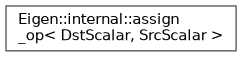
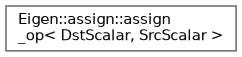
node "Eigen::internal::assign _op< DstScalar, SrcScalar >": label "Eigen::internal::assign _op< DstScalar, SrcScalar >" -> "Eigen::assign::assign _op< DstScalar, SrcScalar >"
